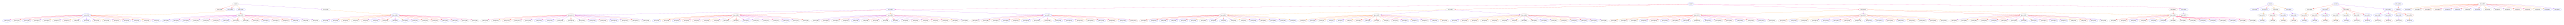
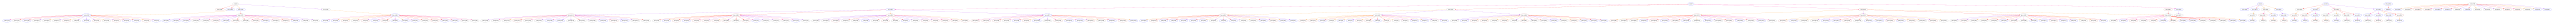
node "selectp290": removed
